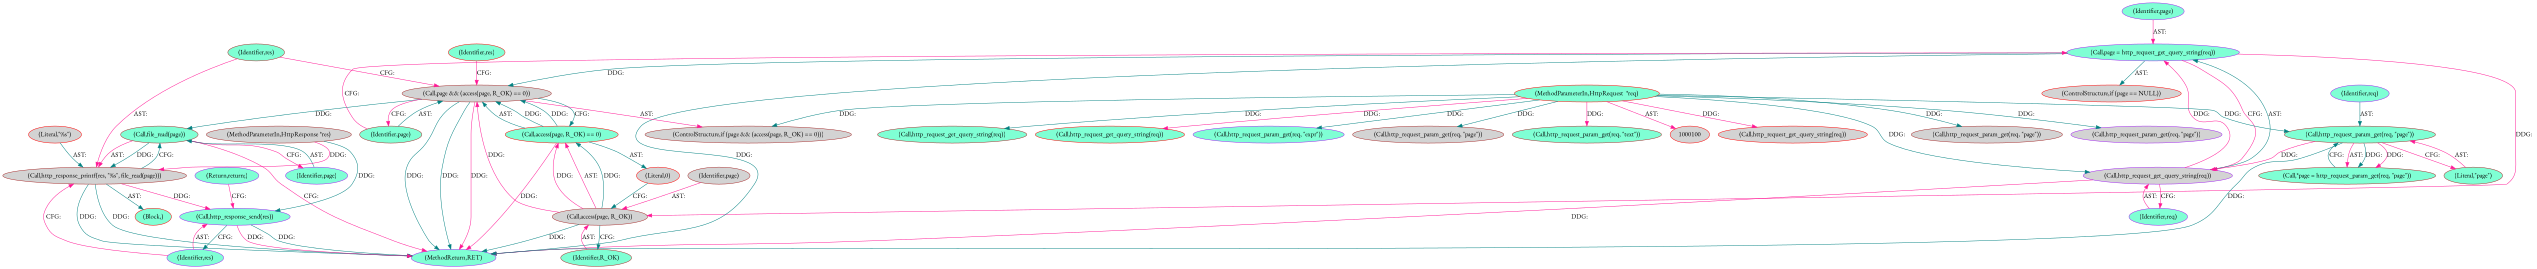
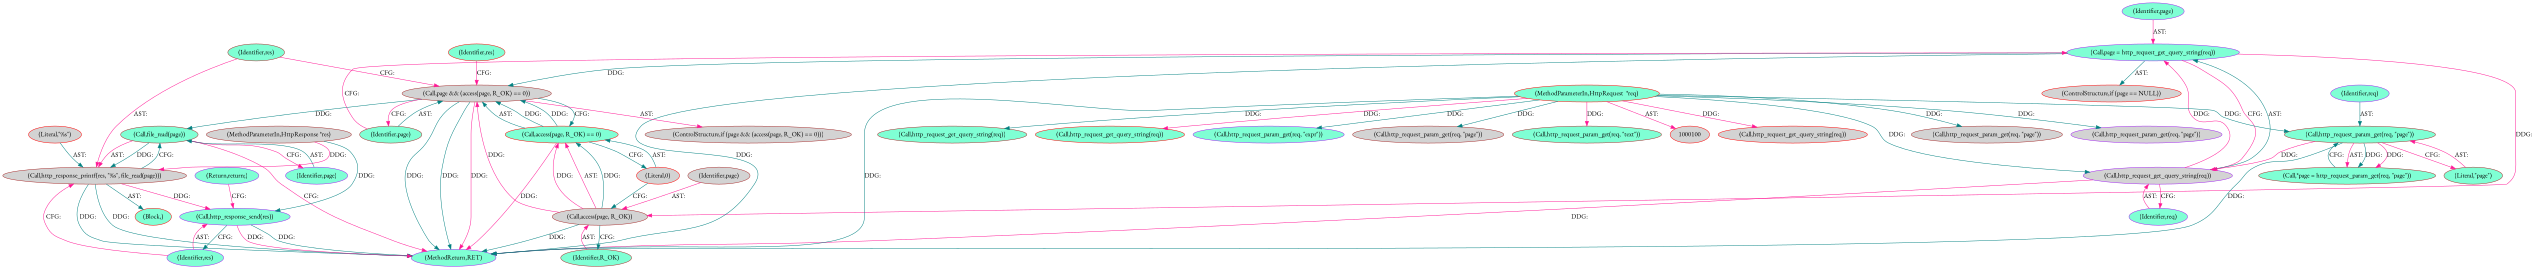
edge "(MethodParameterIn,HttpRequest  *req)" -> "(ControlStructure,if (page && (access(page, R_OK) == 0)))": now "(MethodParameterIn,HttpRequest  *req)" -> "(MethodReturn,RET)"
edge "(Literal,0)" -> "(Call,access(page, R_OK) == 0)": added, label "AST:"
edge "(Call,access(page, R_OK) == 0)" -> "(Literal,0)": label "AST: " -> "CFG: "
